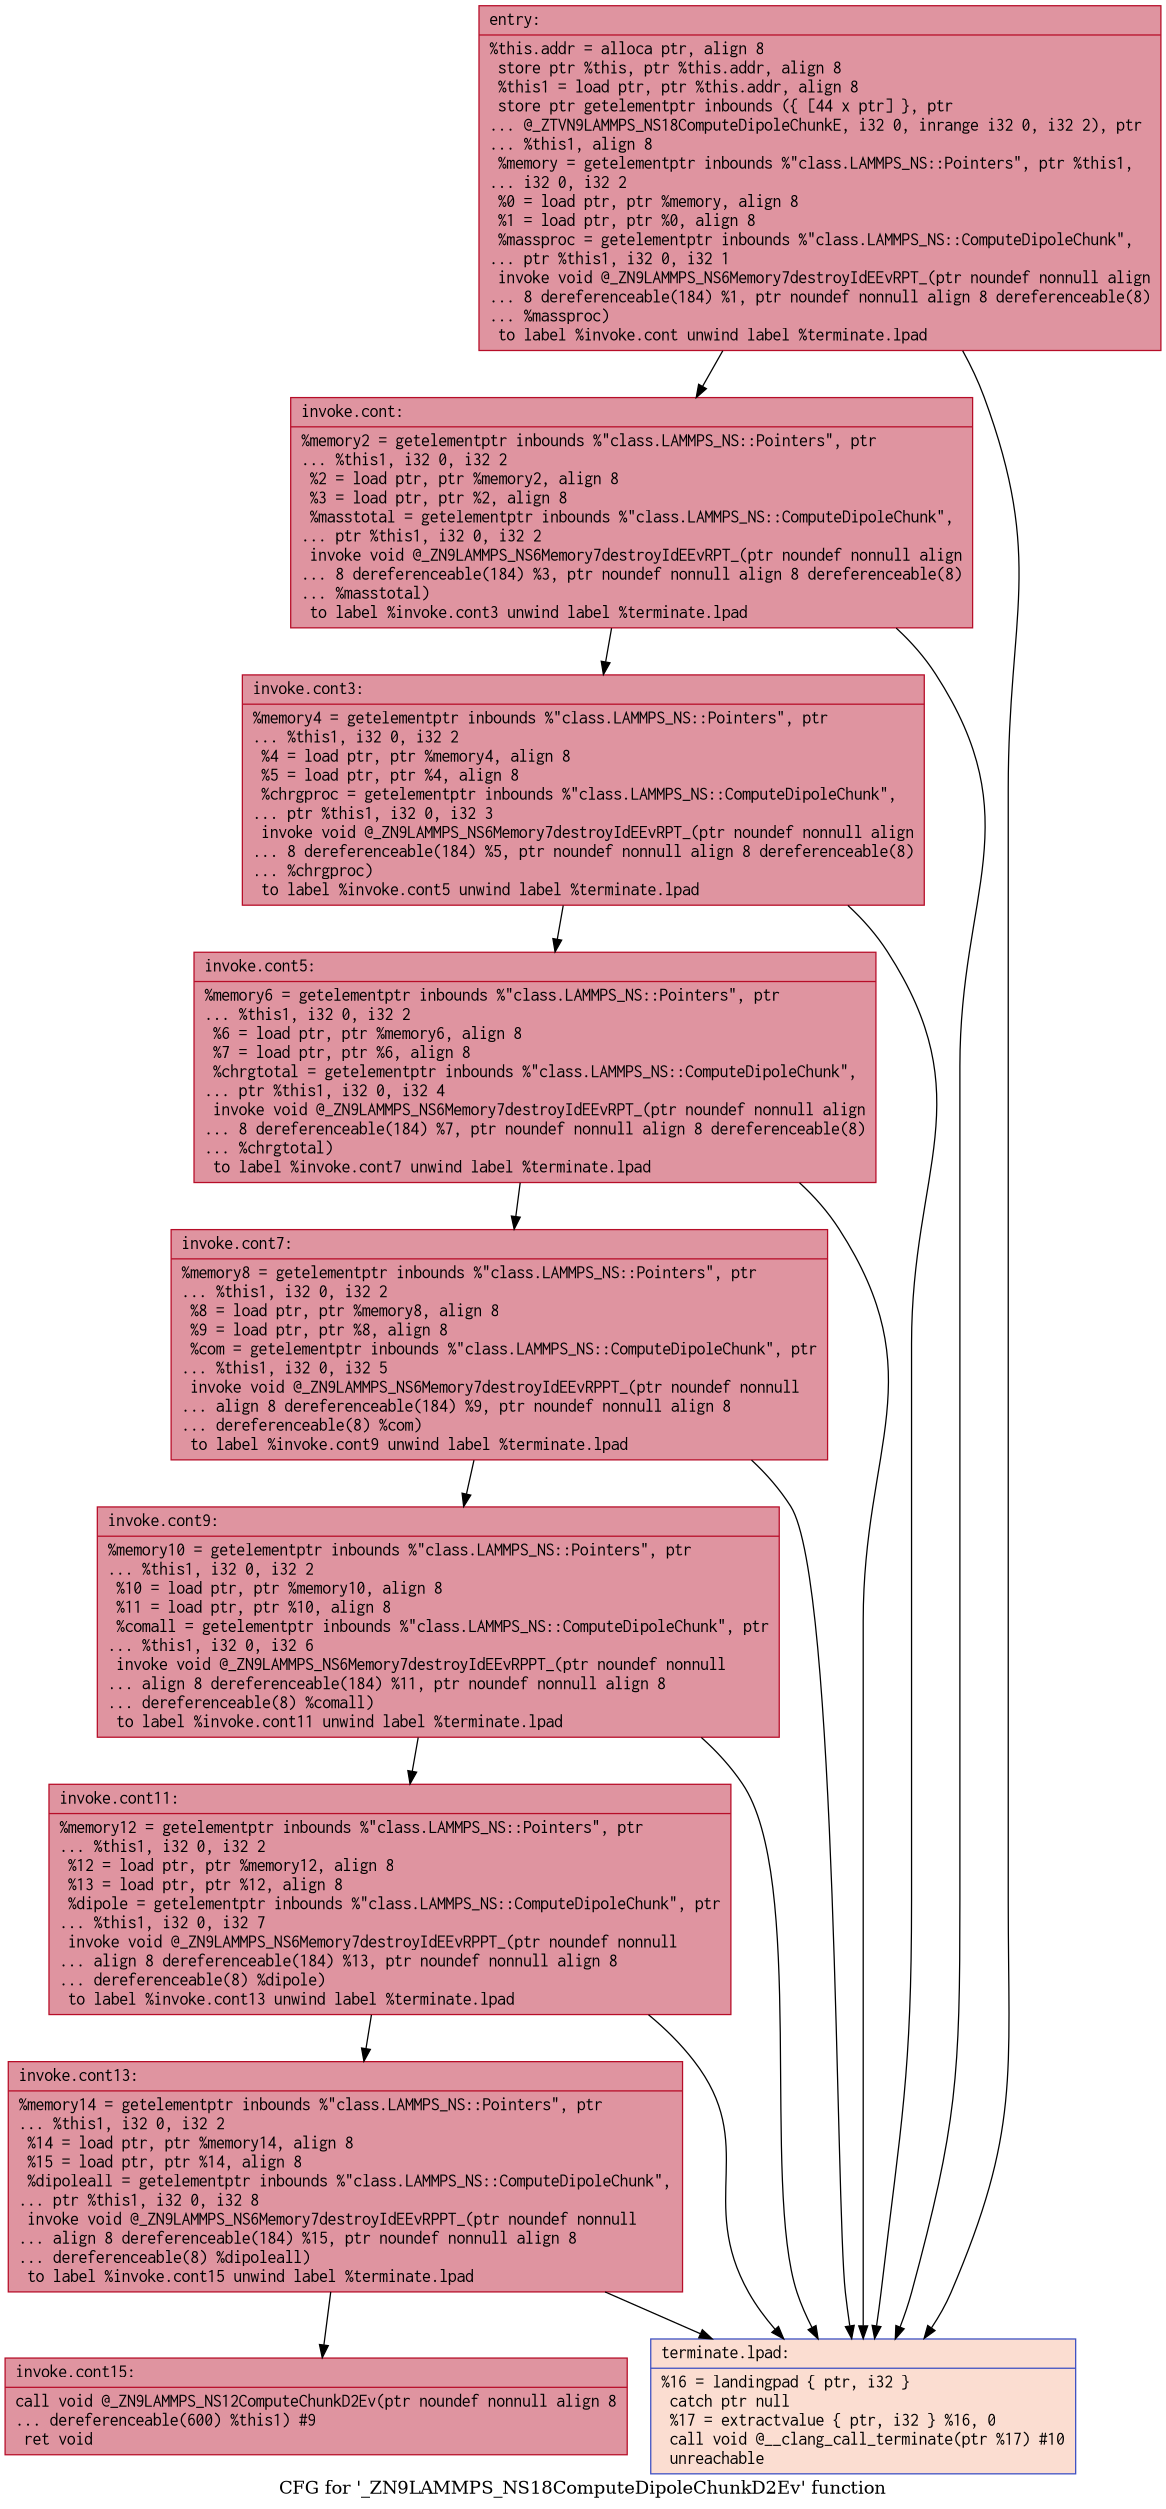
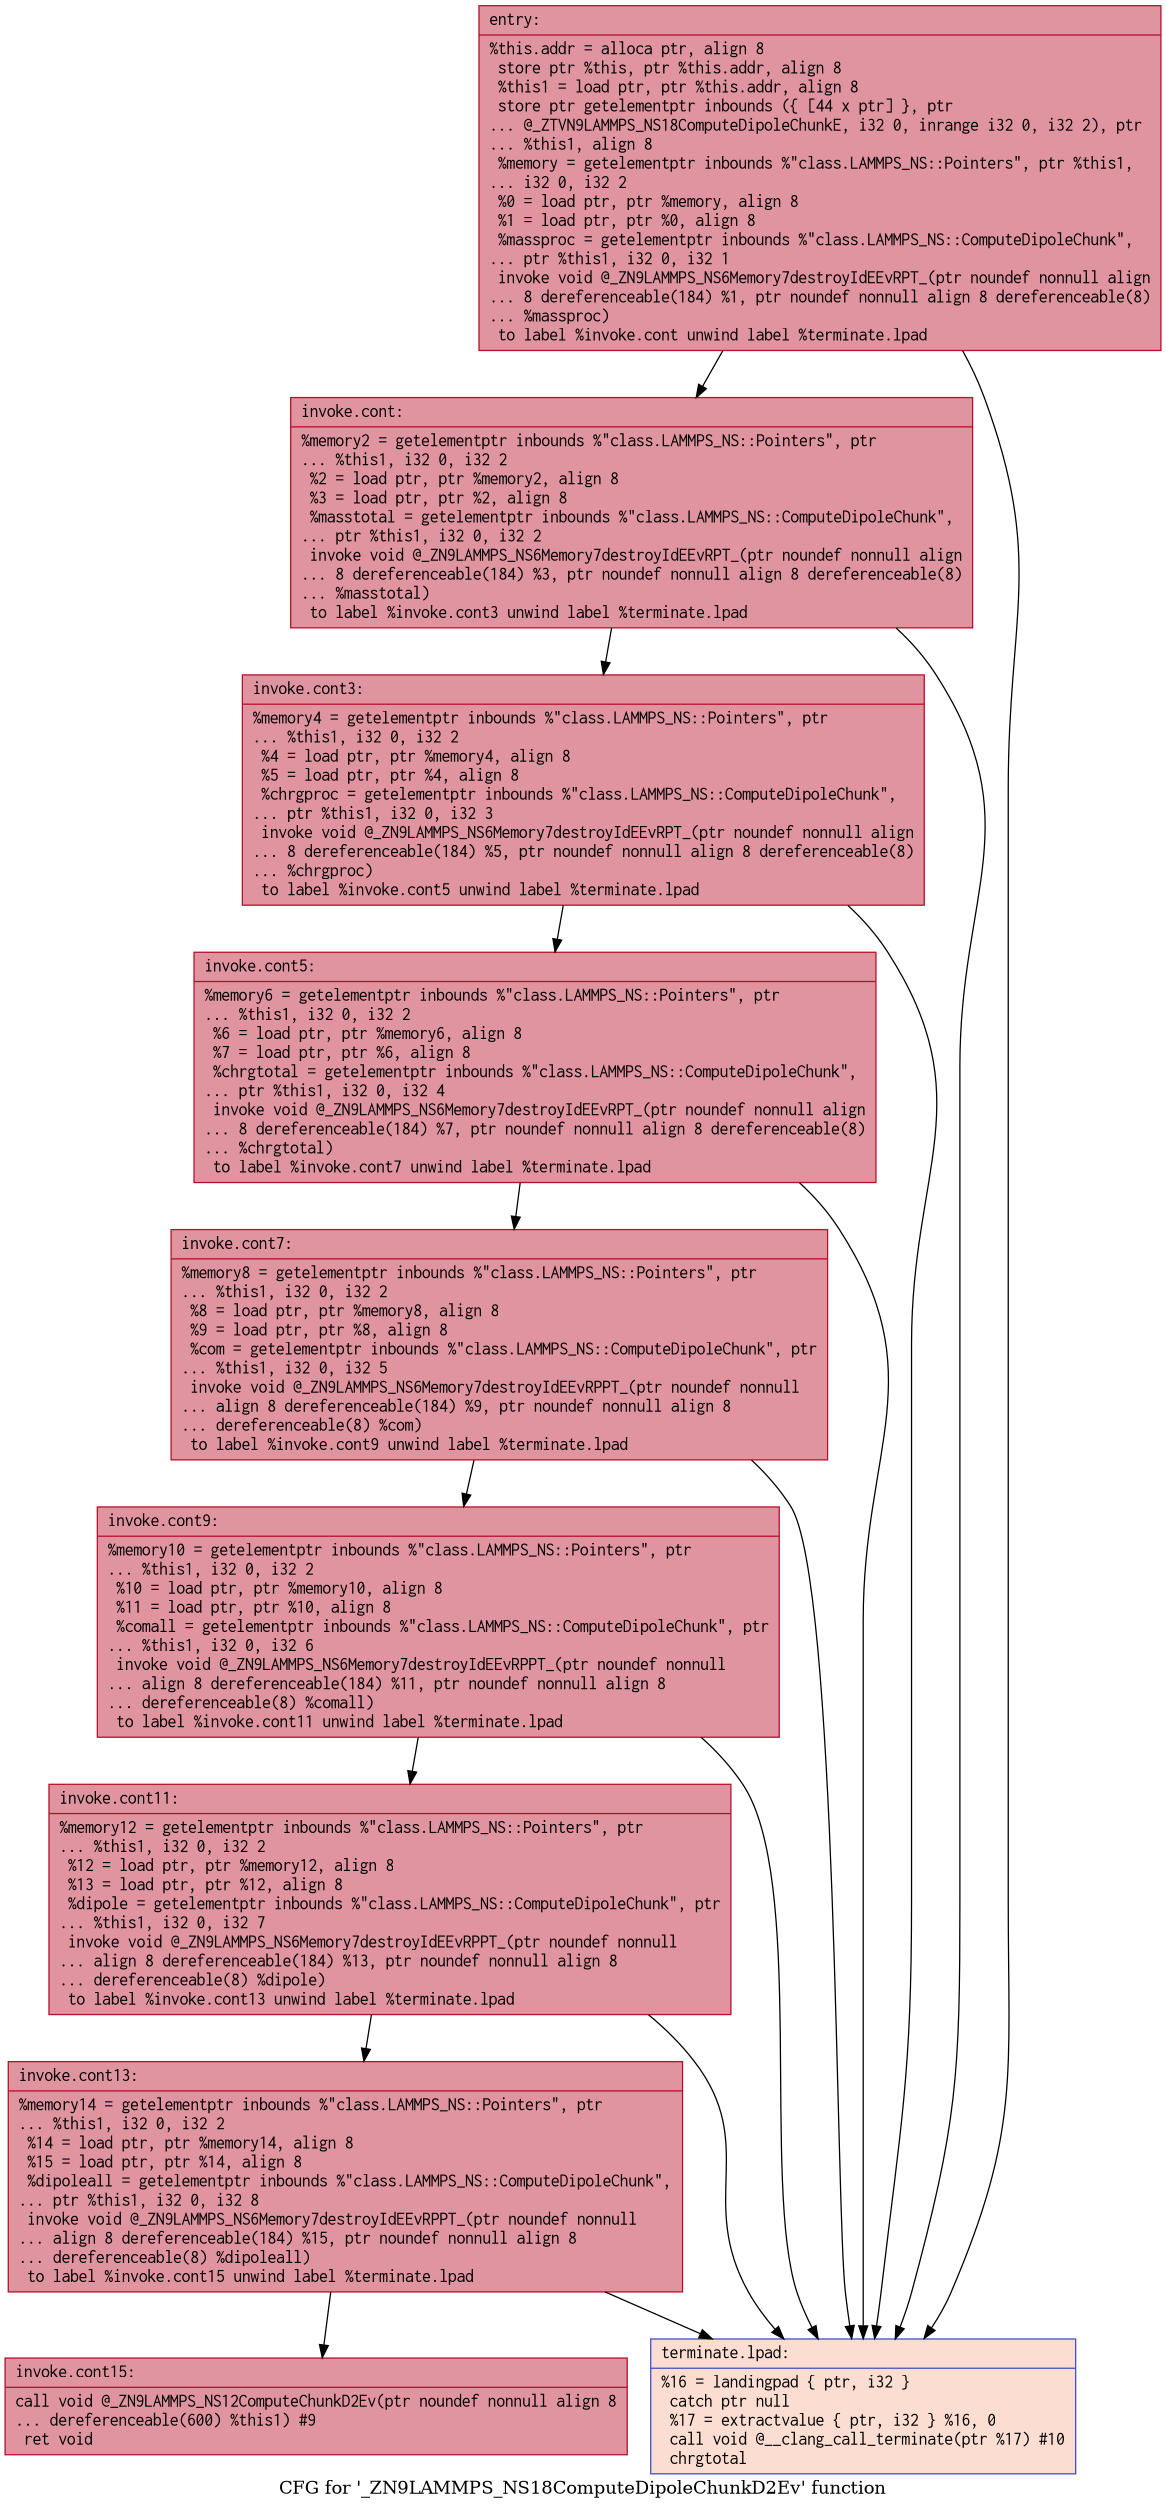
node "terminate.lpad:": text "unreachable" -> "chrgtotal"
